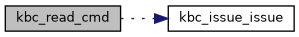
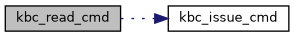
node "kbc_issue_issue": label "kbc_issue_issue" -> "kbc_issue_cmd"
